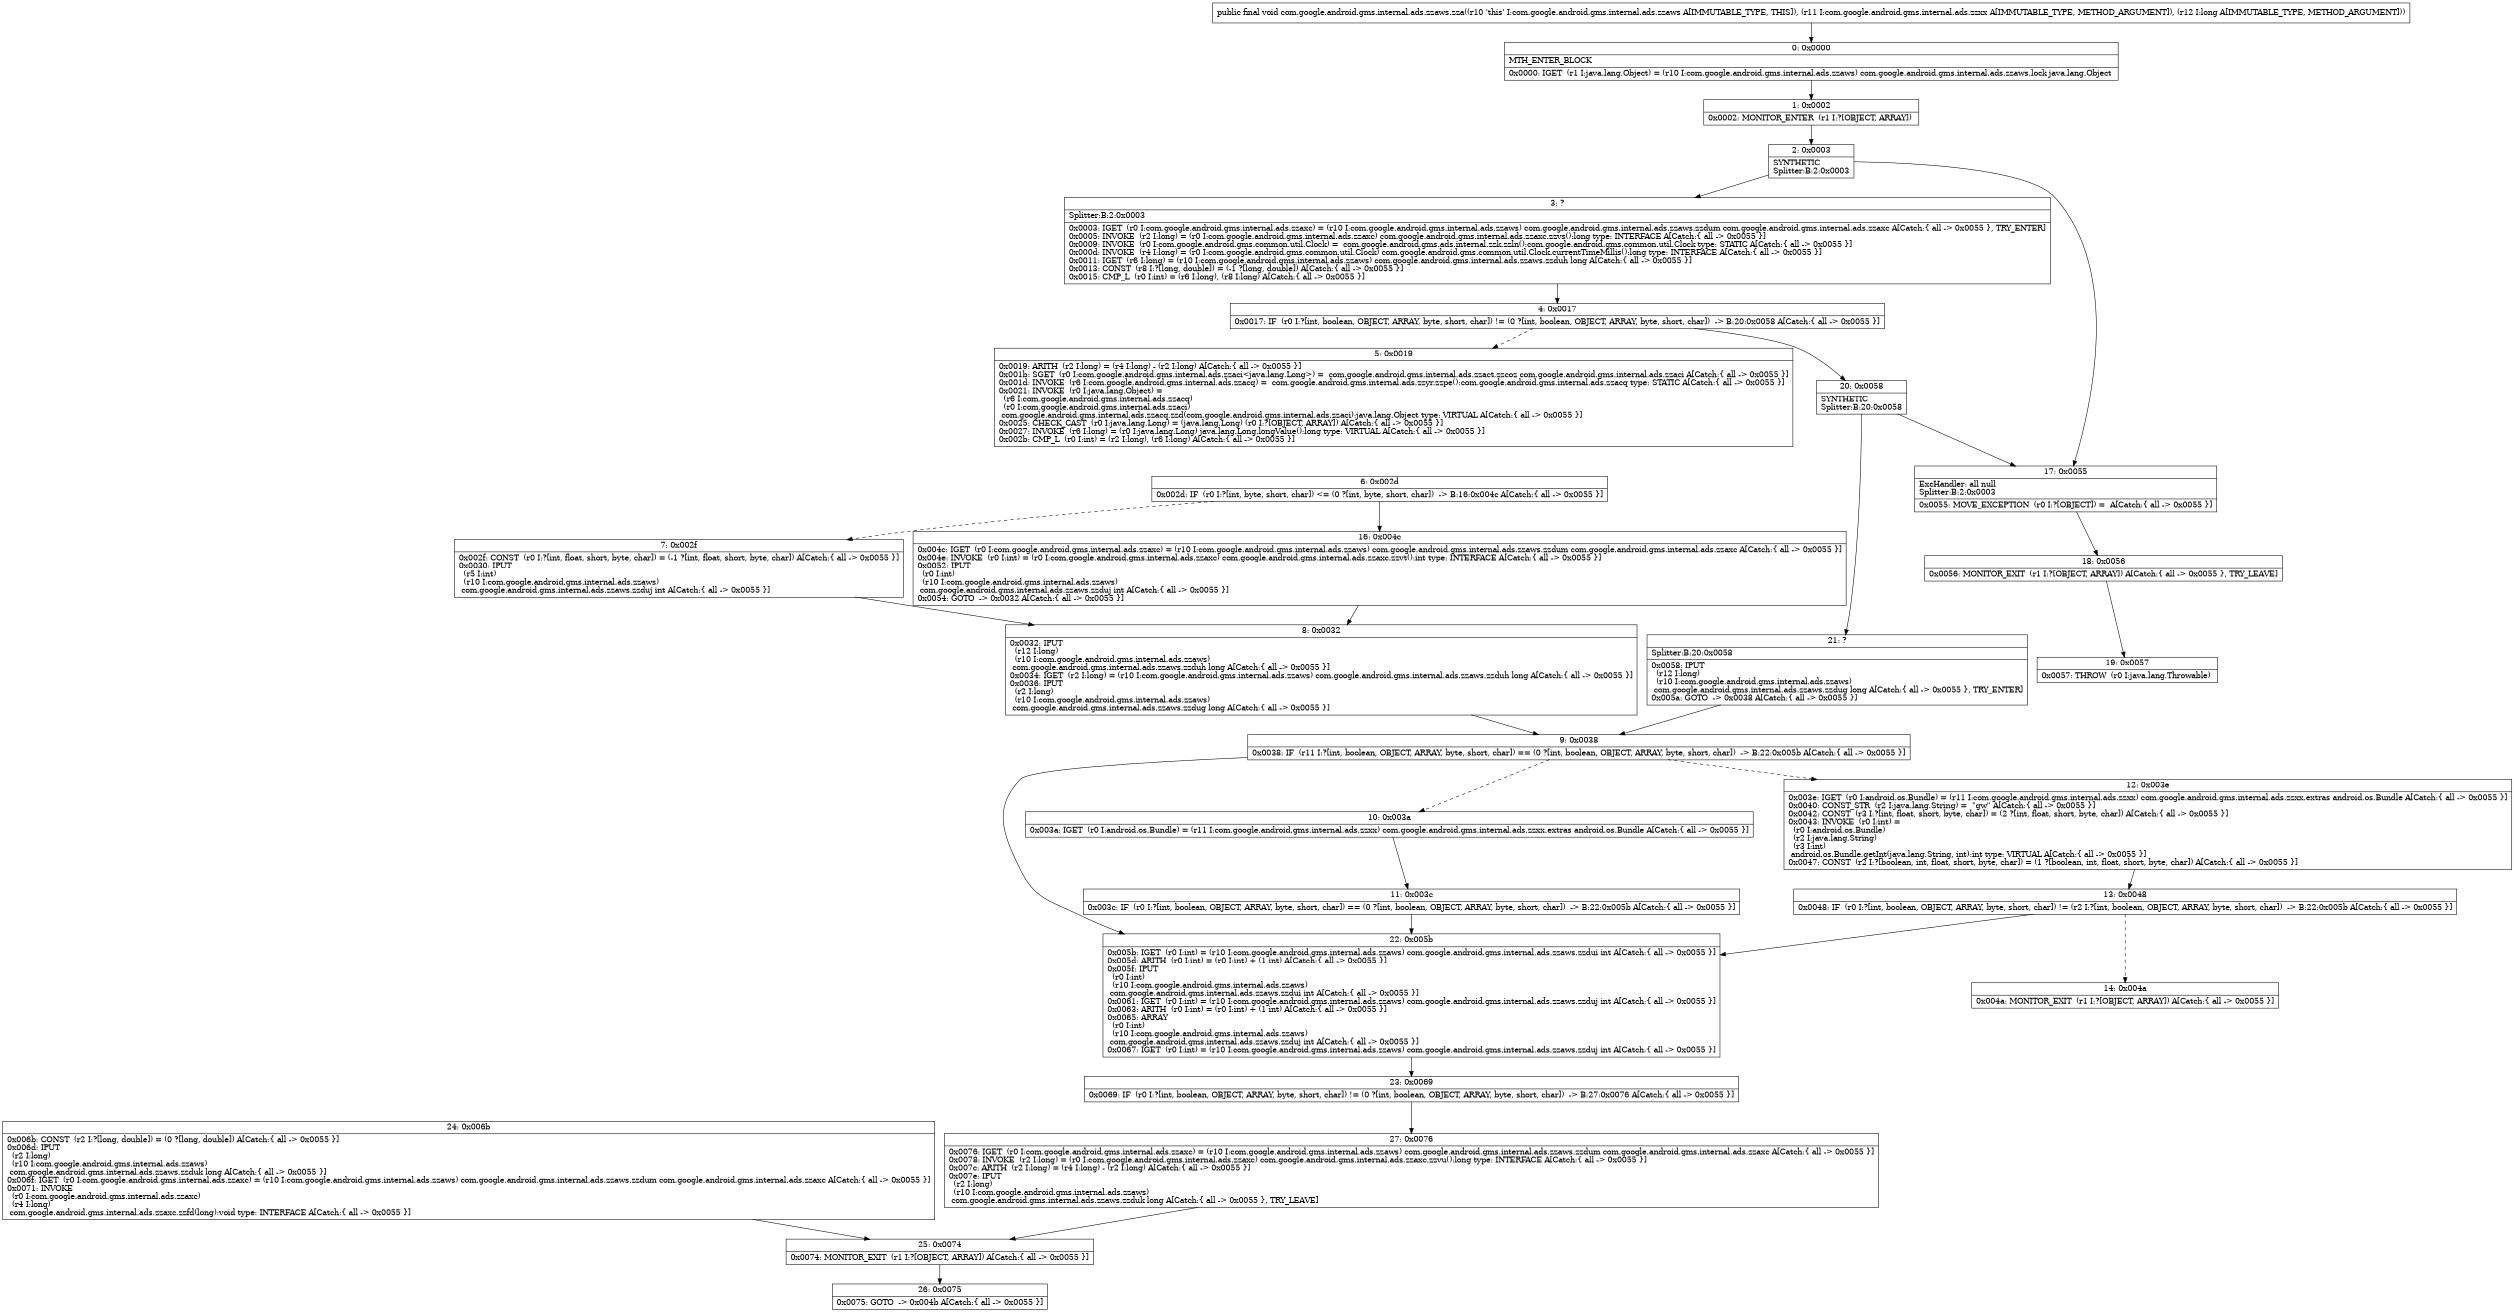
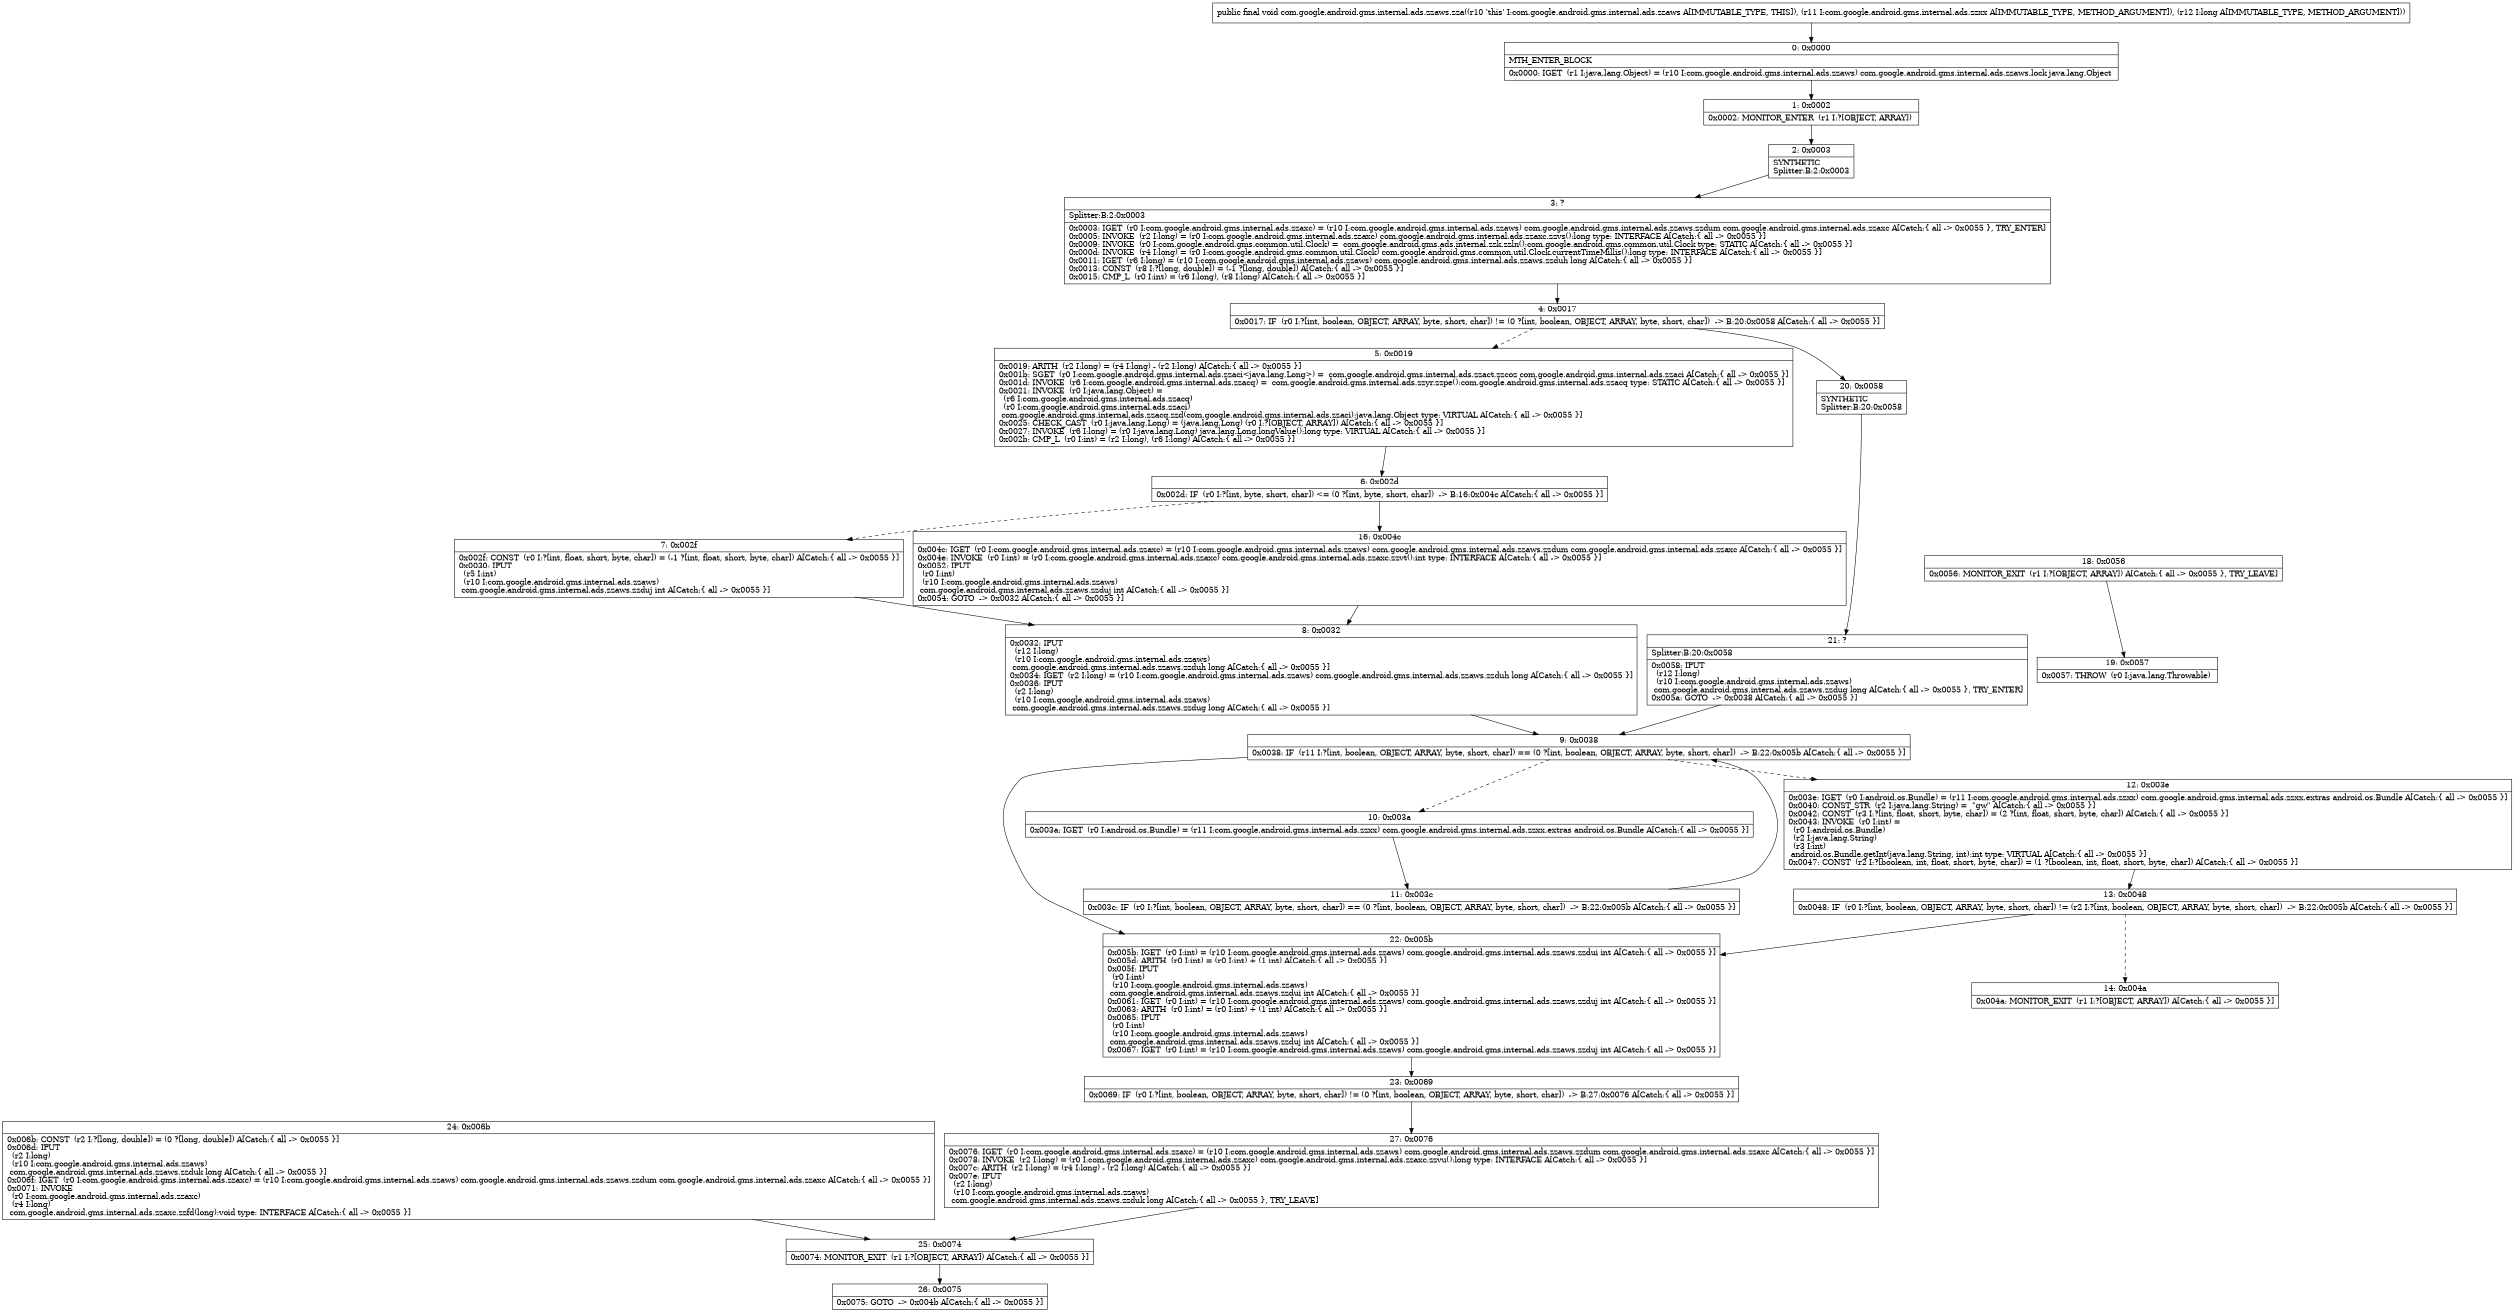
edge "5: 0x0019" -> "6: 0x002d": added
node "17: 0x0055": removed
edge "11: 0x003c" -> "22: 0x005b": now "11: 0x003c" -> "9: 0x0038"
node "22: 0x005b": text "0x0065: ARRAY" -> "0x0065: IPUT"
